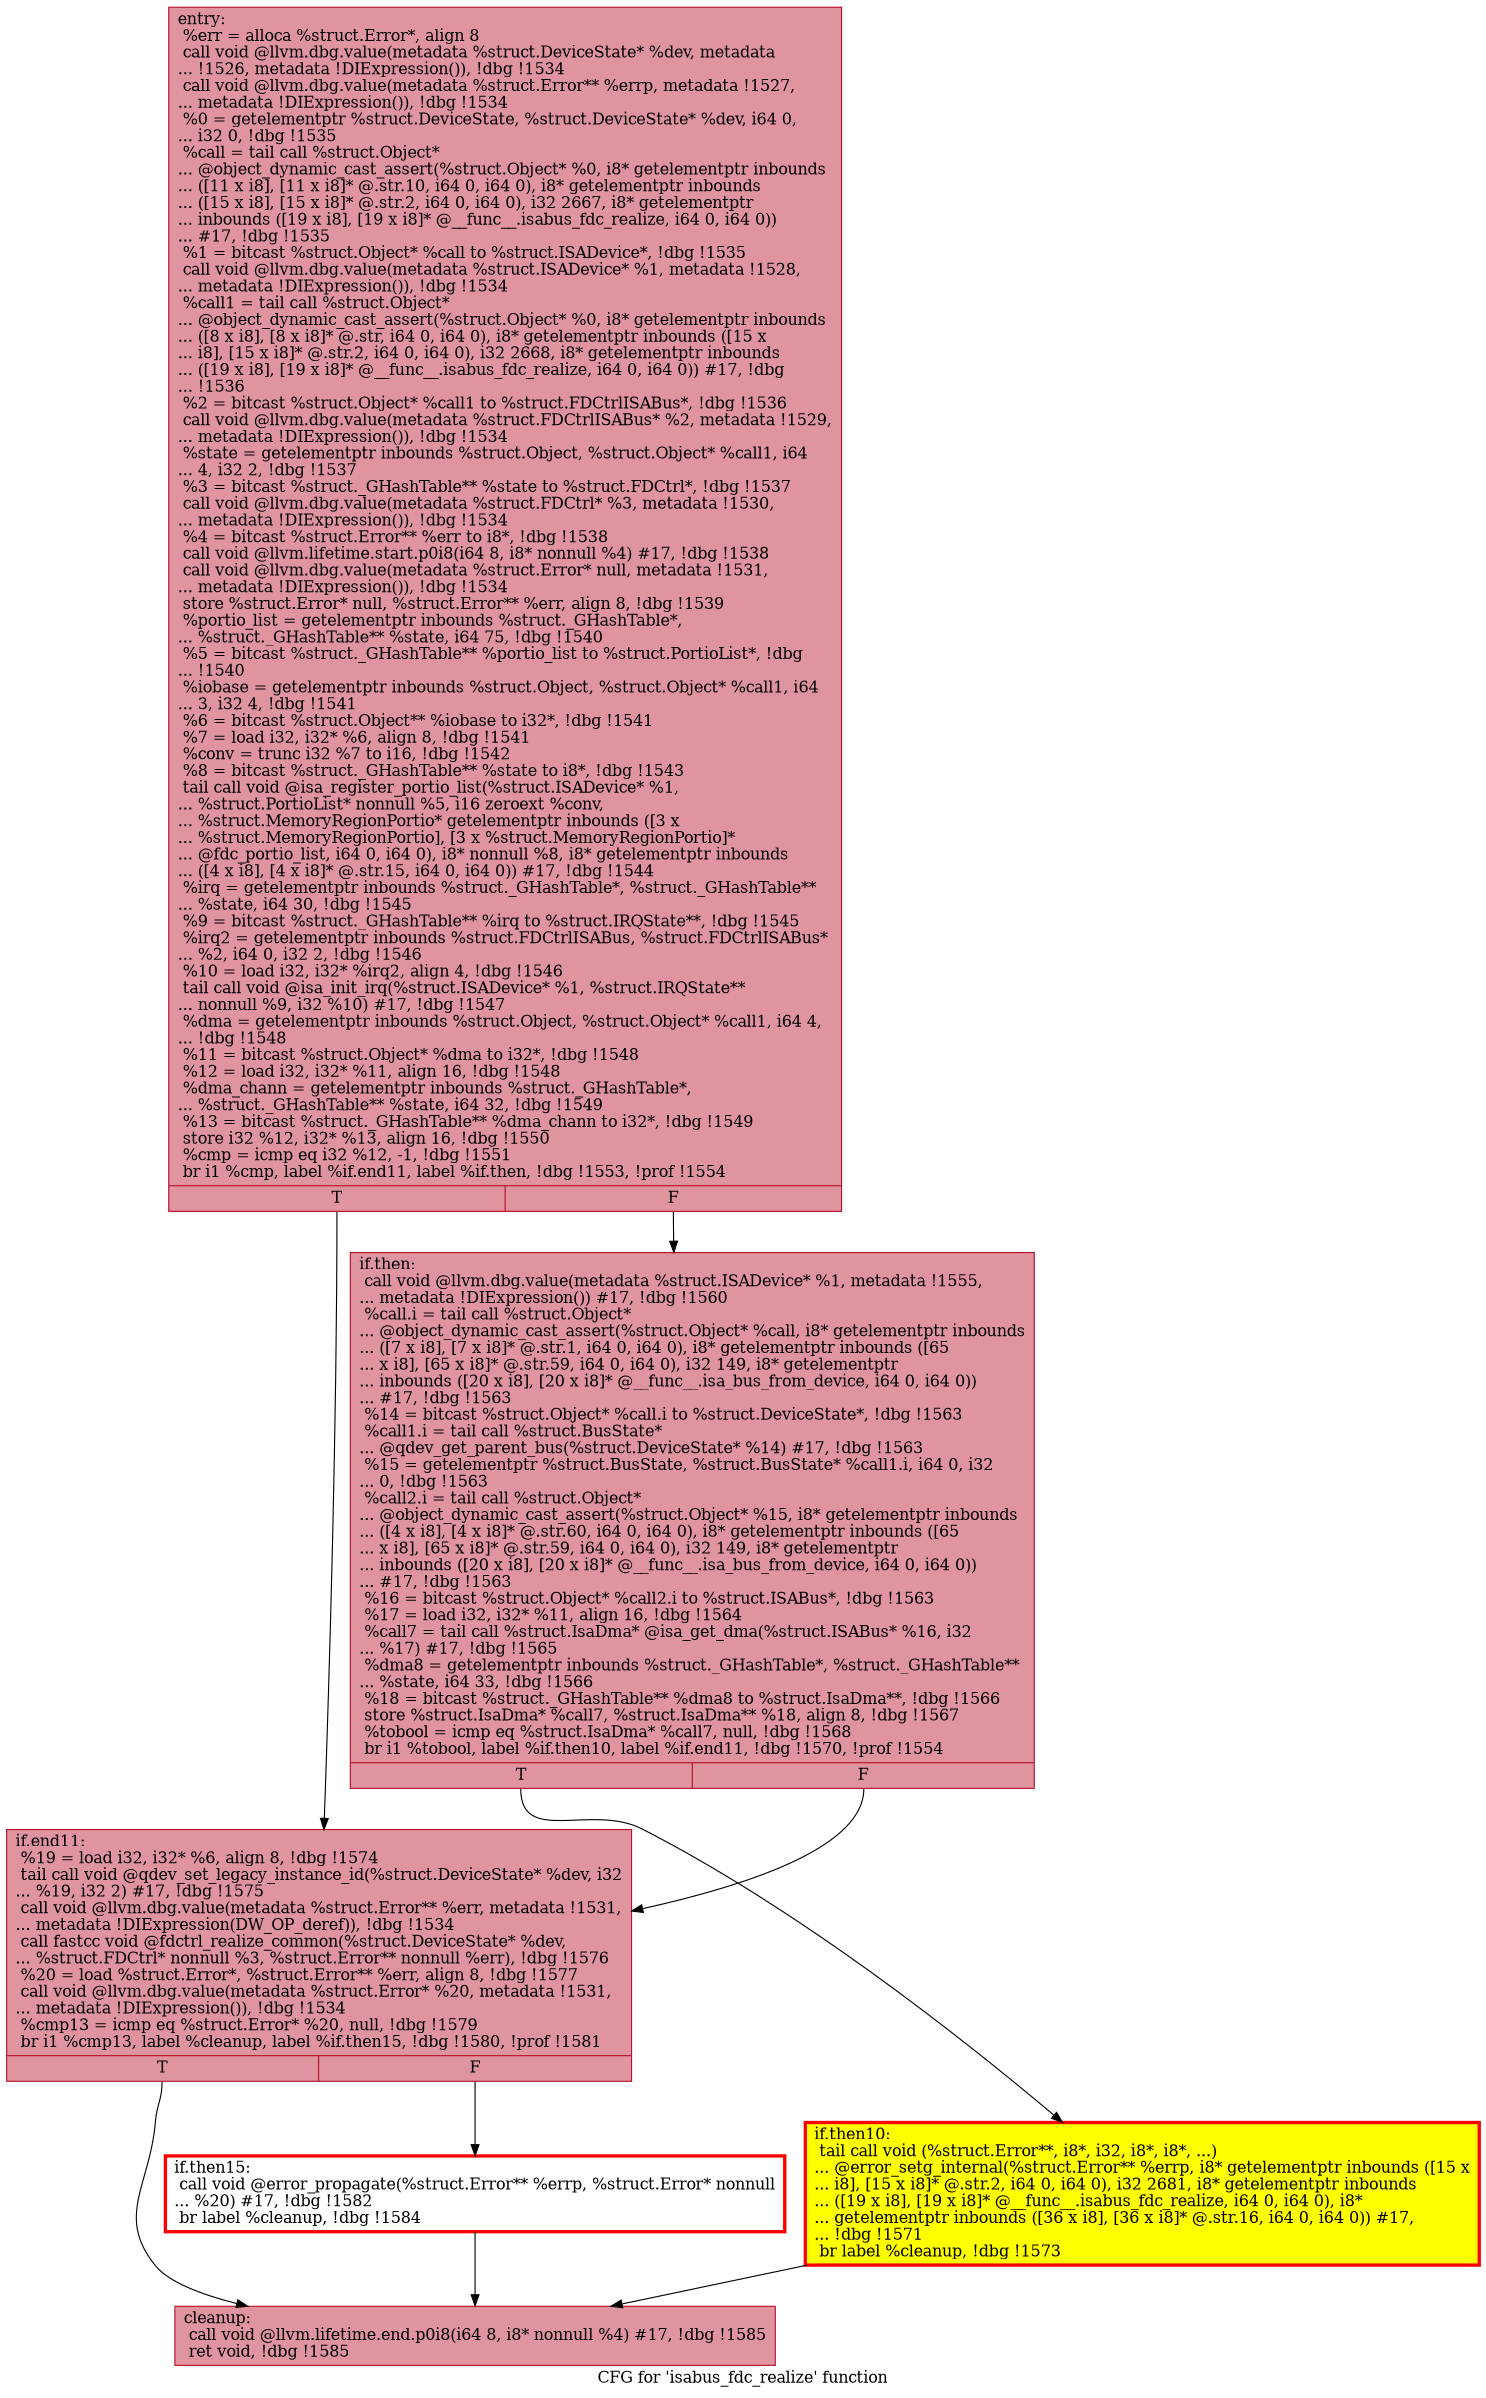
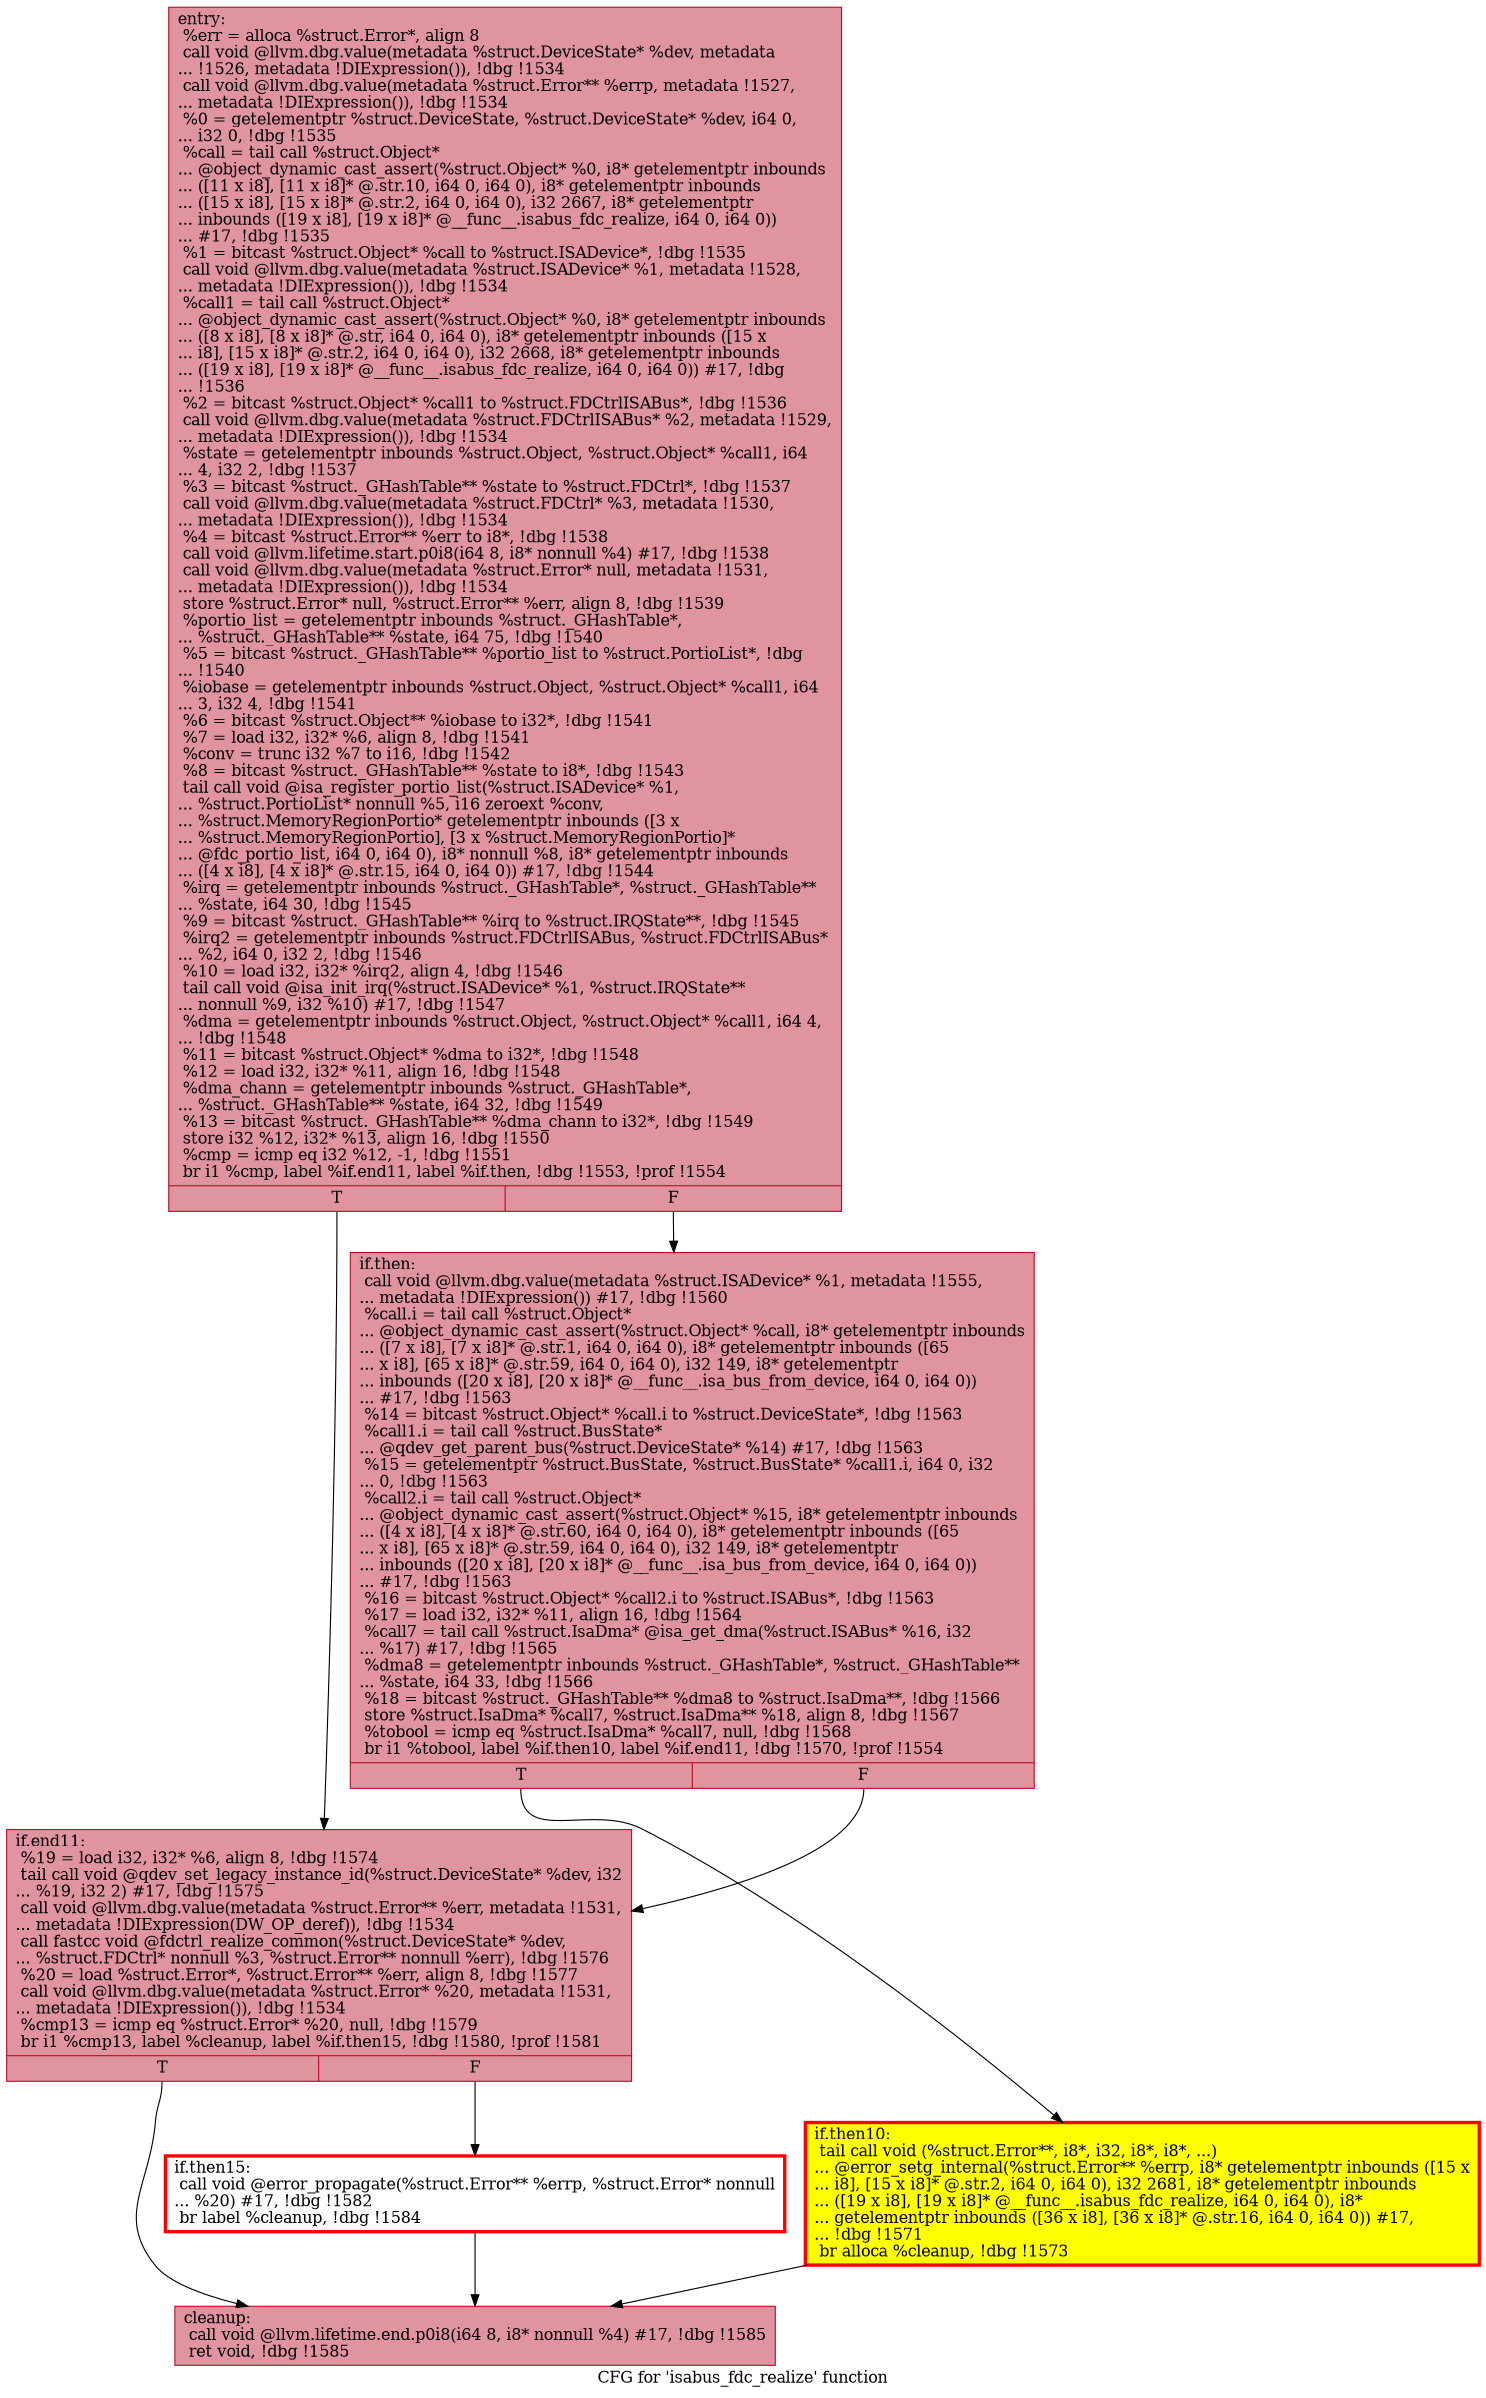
node "if.then10:": text "br label %cleanup, !dbg !1573" -> "br alloca %cleanup, !dbg !1573"
